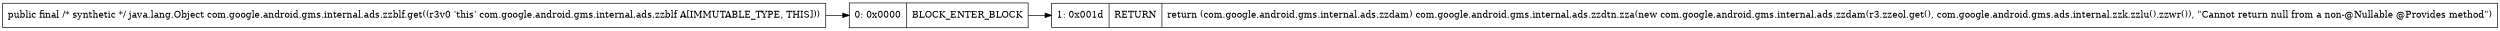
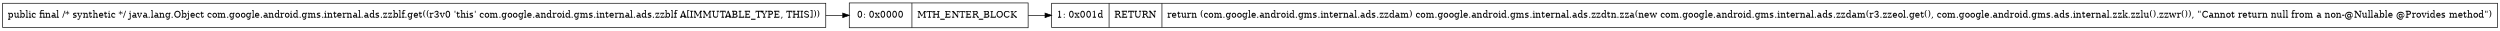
node "0: 0x0000": text "BLOCK_ENTER_BLOCK" -> "MTH_ENTER_BLOCK"
